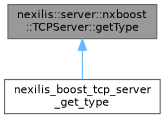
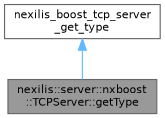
edge "nexilis_boost_tcp_server _get_type" -> "nexilis::server::nxboost ::TCPServer::getType": reversed
